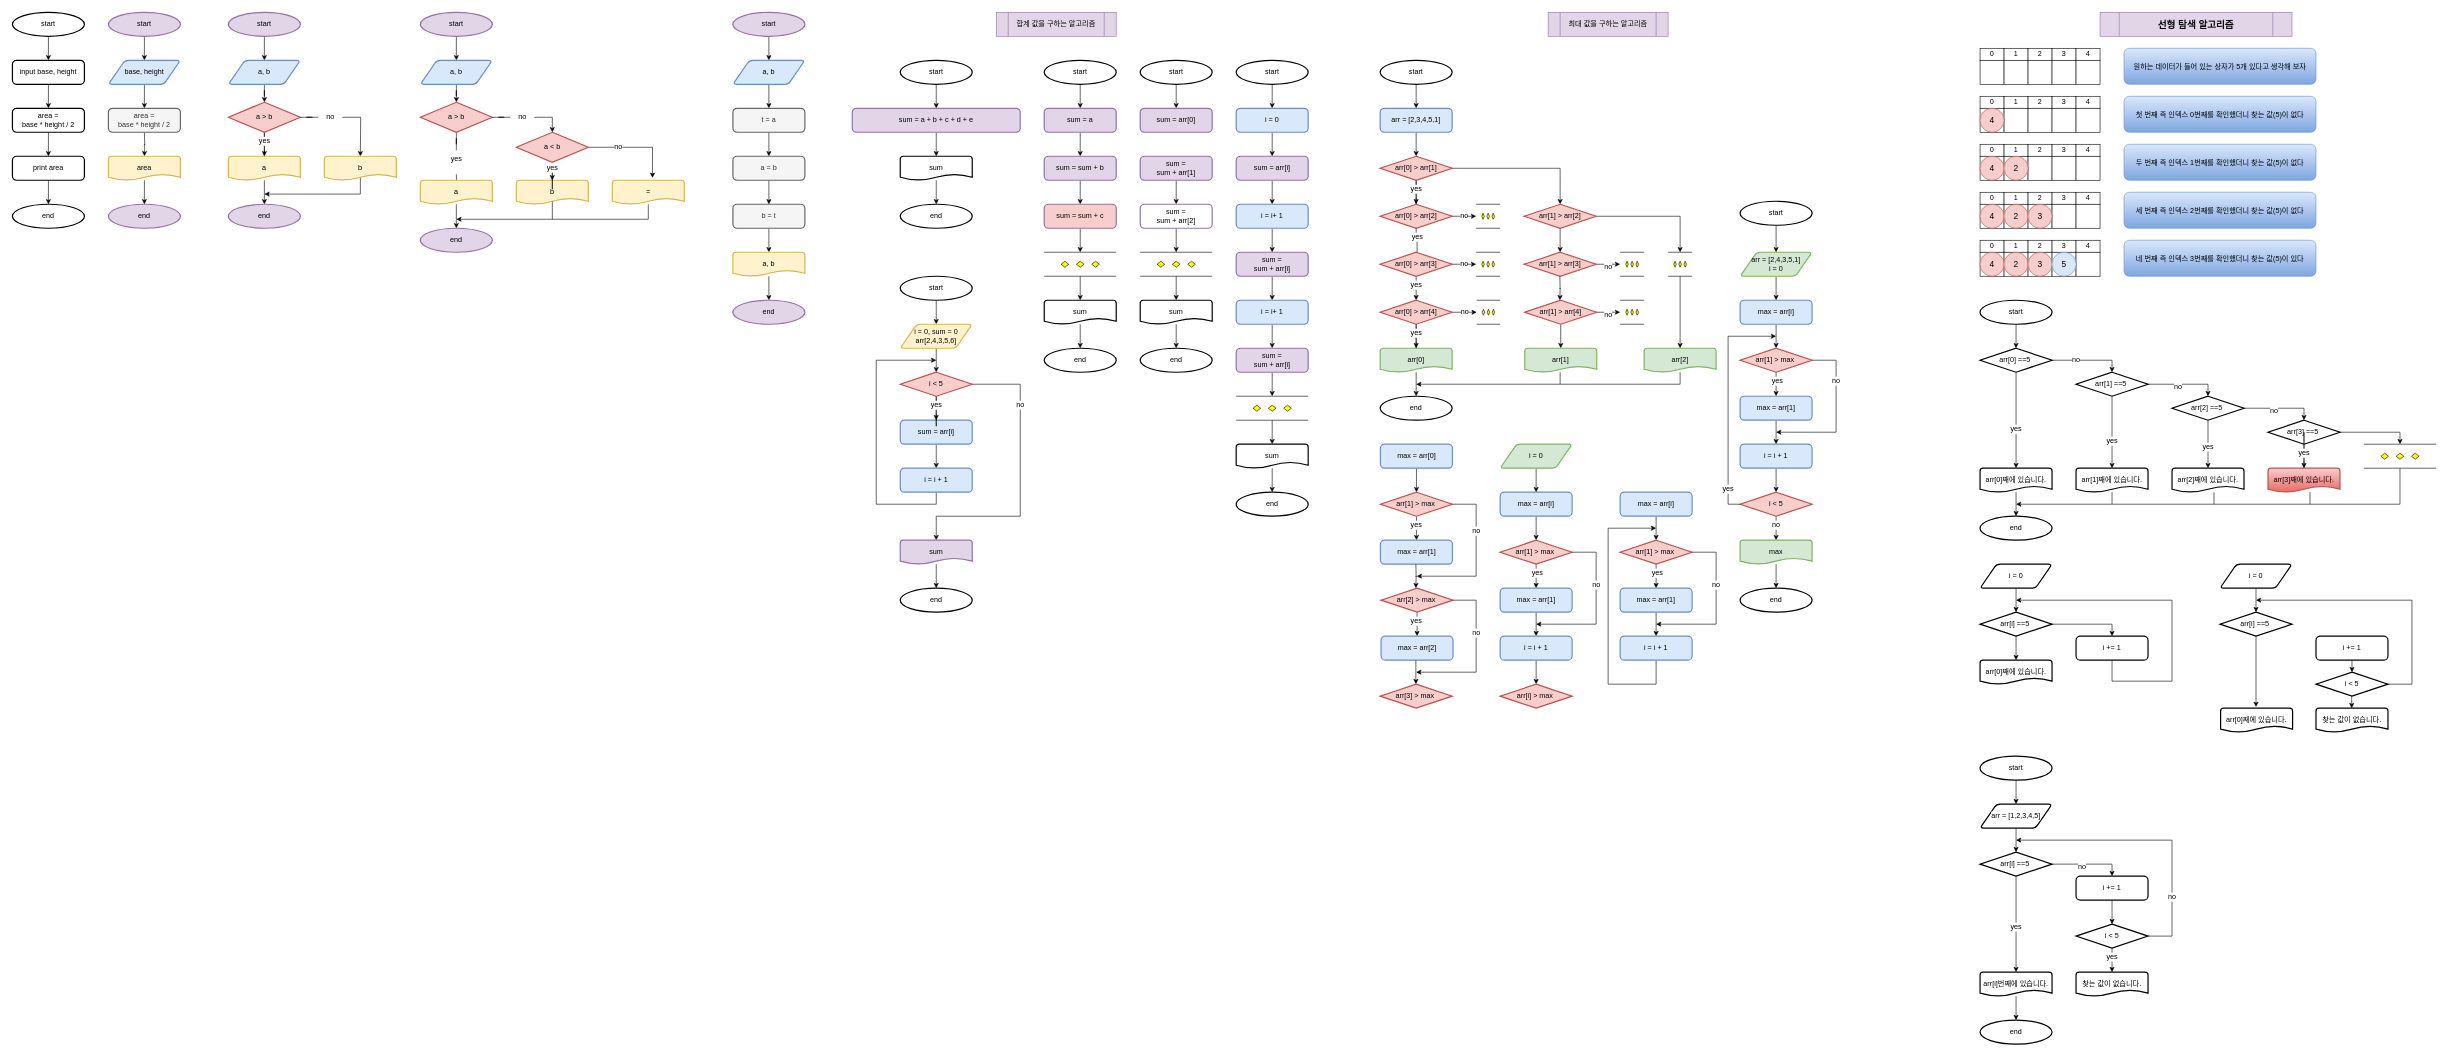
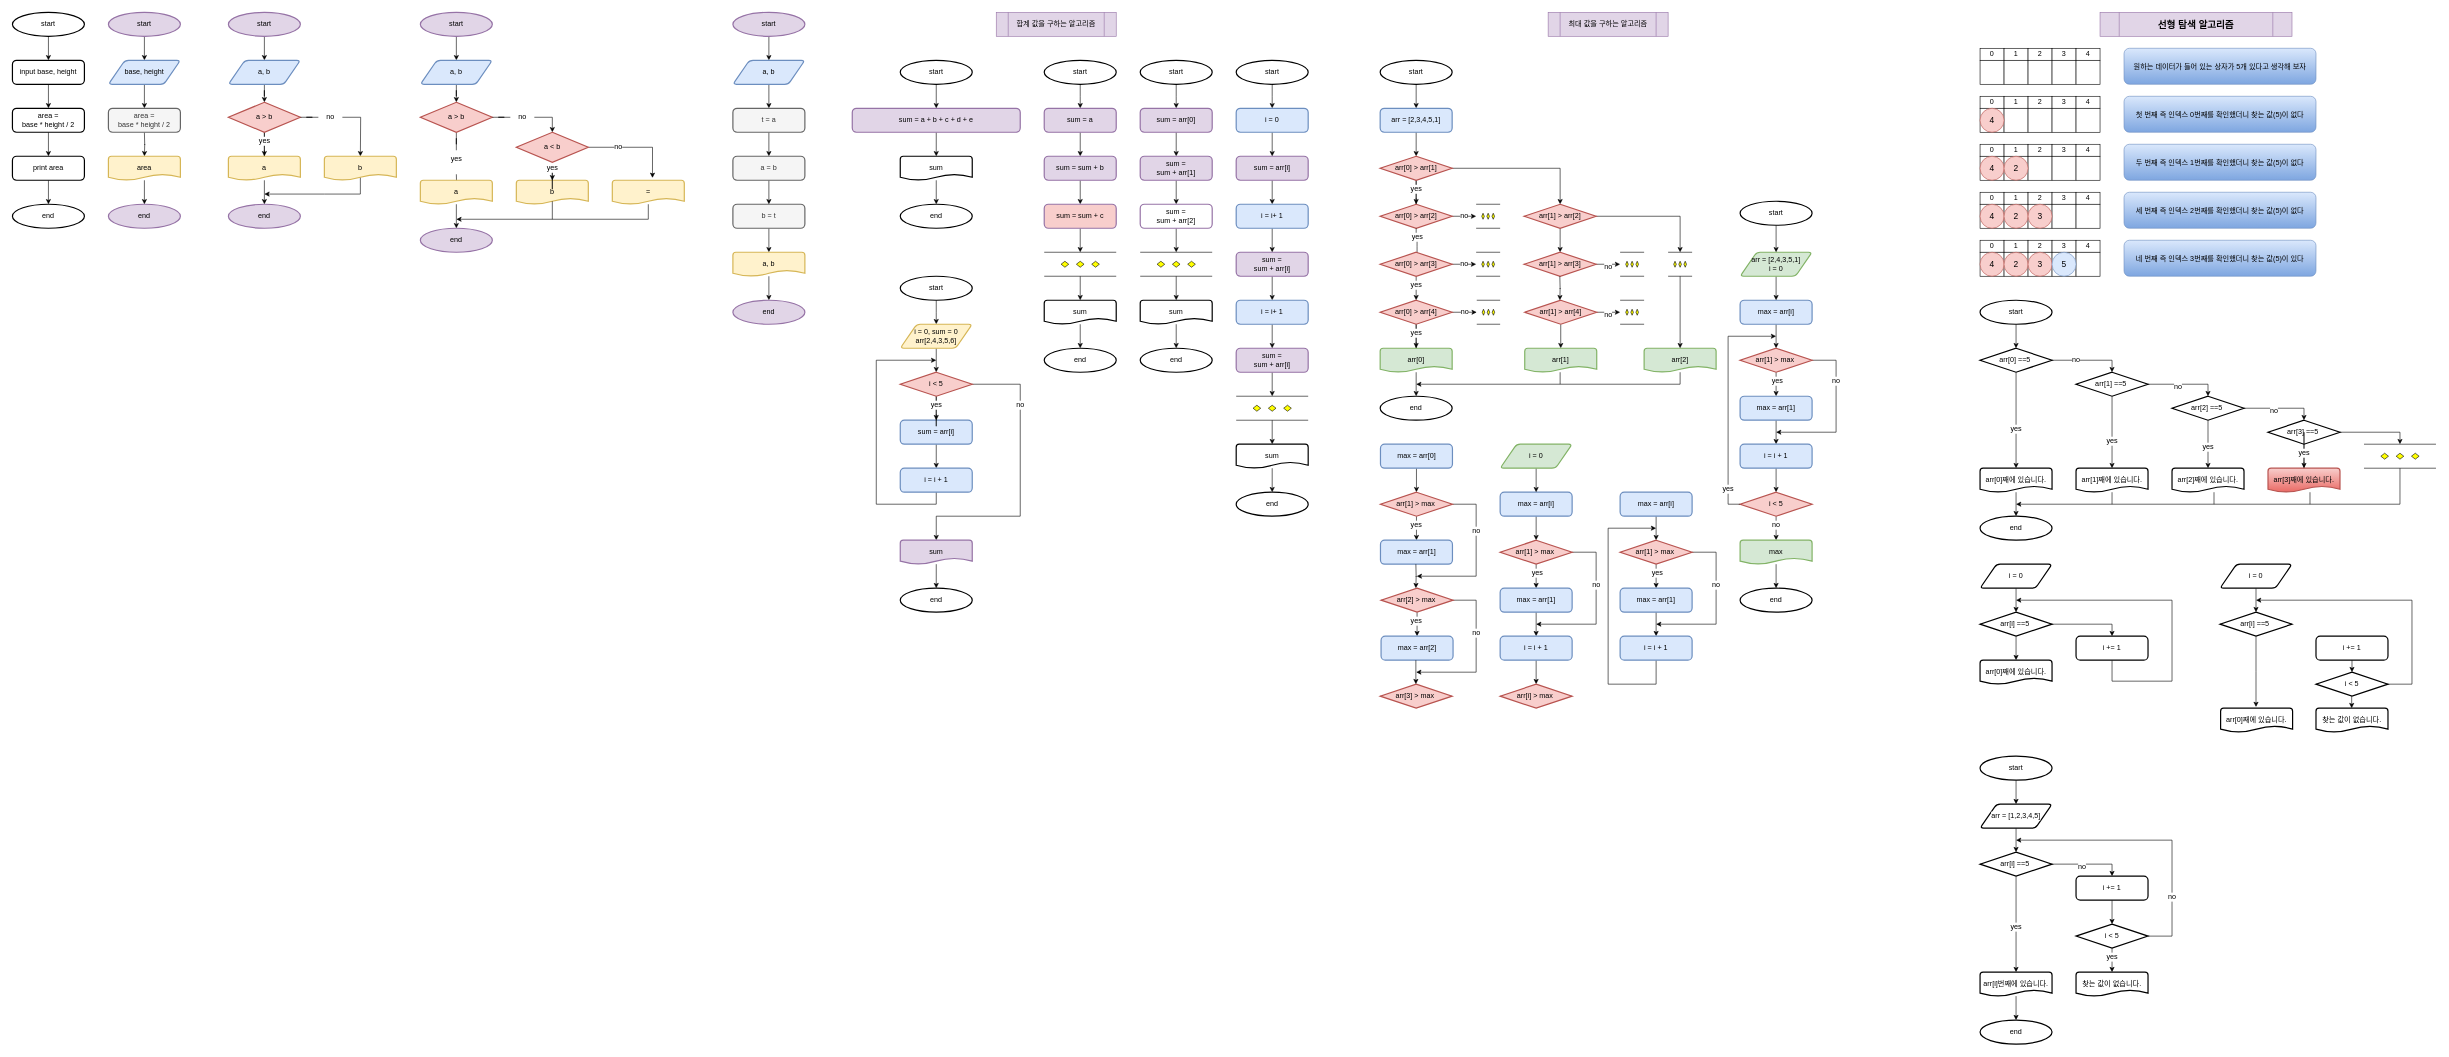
edge "sum = arr[0]" -> "sum = sum + arr[1]": added
